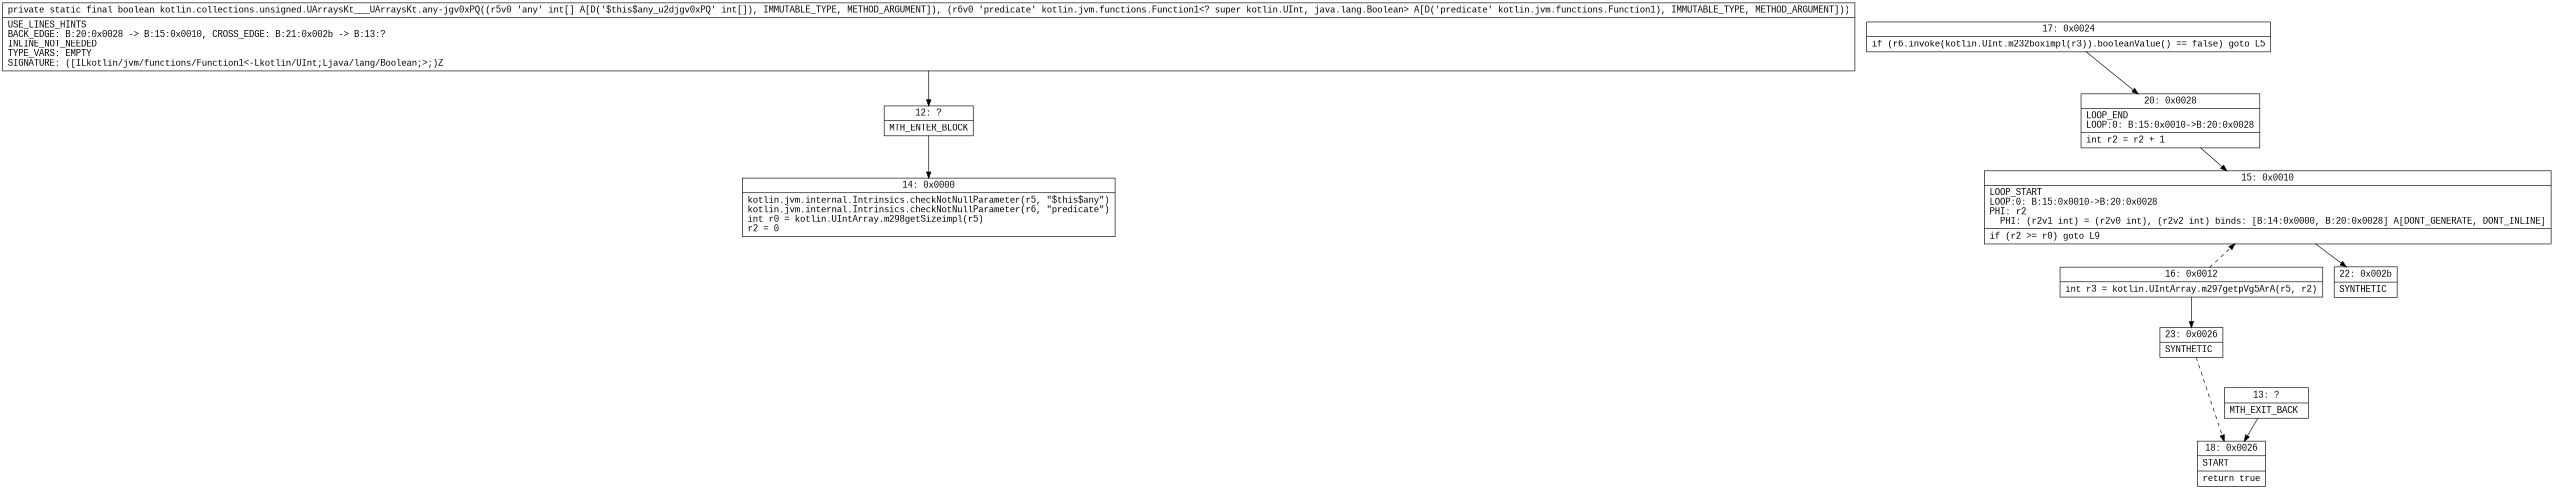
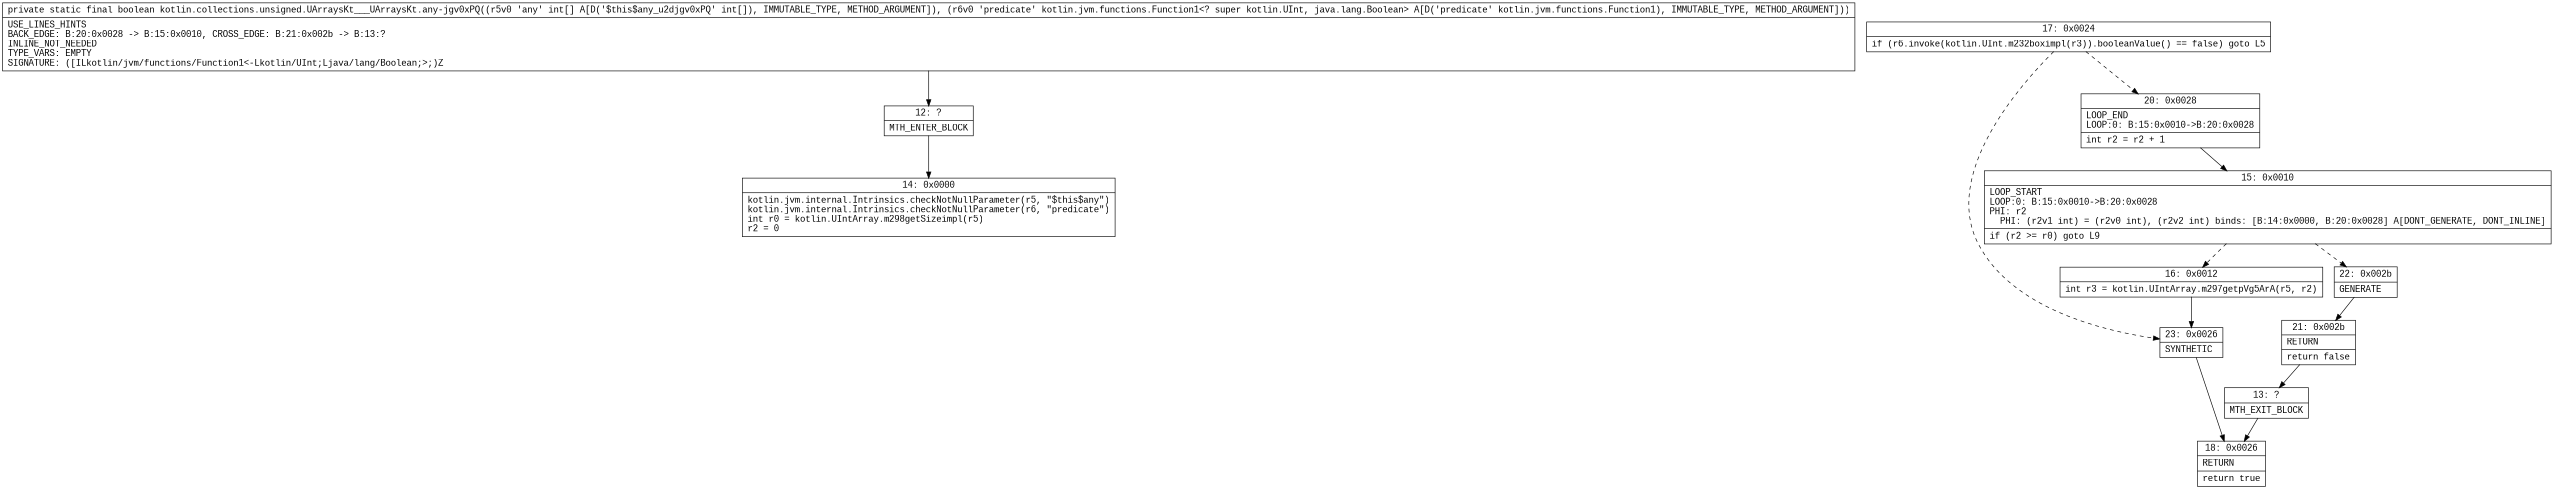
edge "17: 0x0024" -> "20: 0x0028": style solid -> dashed
edge "17: 0x0024" -> "23: 0x0026": added
edge "15: 0x0010" -> "22: 0x002b": style solid -> dashed
edge "16: 0x0012" -> "15: 0x0010": reversed
node "22: 0x002b": text "SYNTHETIC" -> "GENERATE"
node "21: 0x002b": added
edge "23: 0x0026" -> "18: 0x0026": style dashed -> solid
node "13: ?": text "MTH_EXIT_BACK" -> "MTH_EXIT_BLOCK"
node "18: 0x0026": text "START" -> "RETURN"
